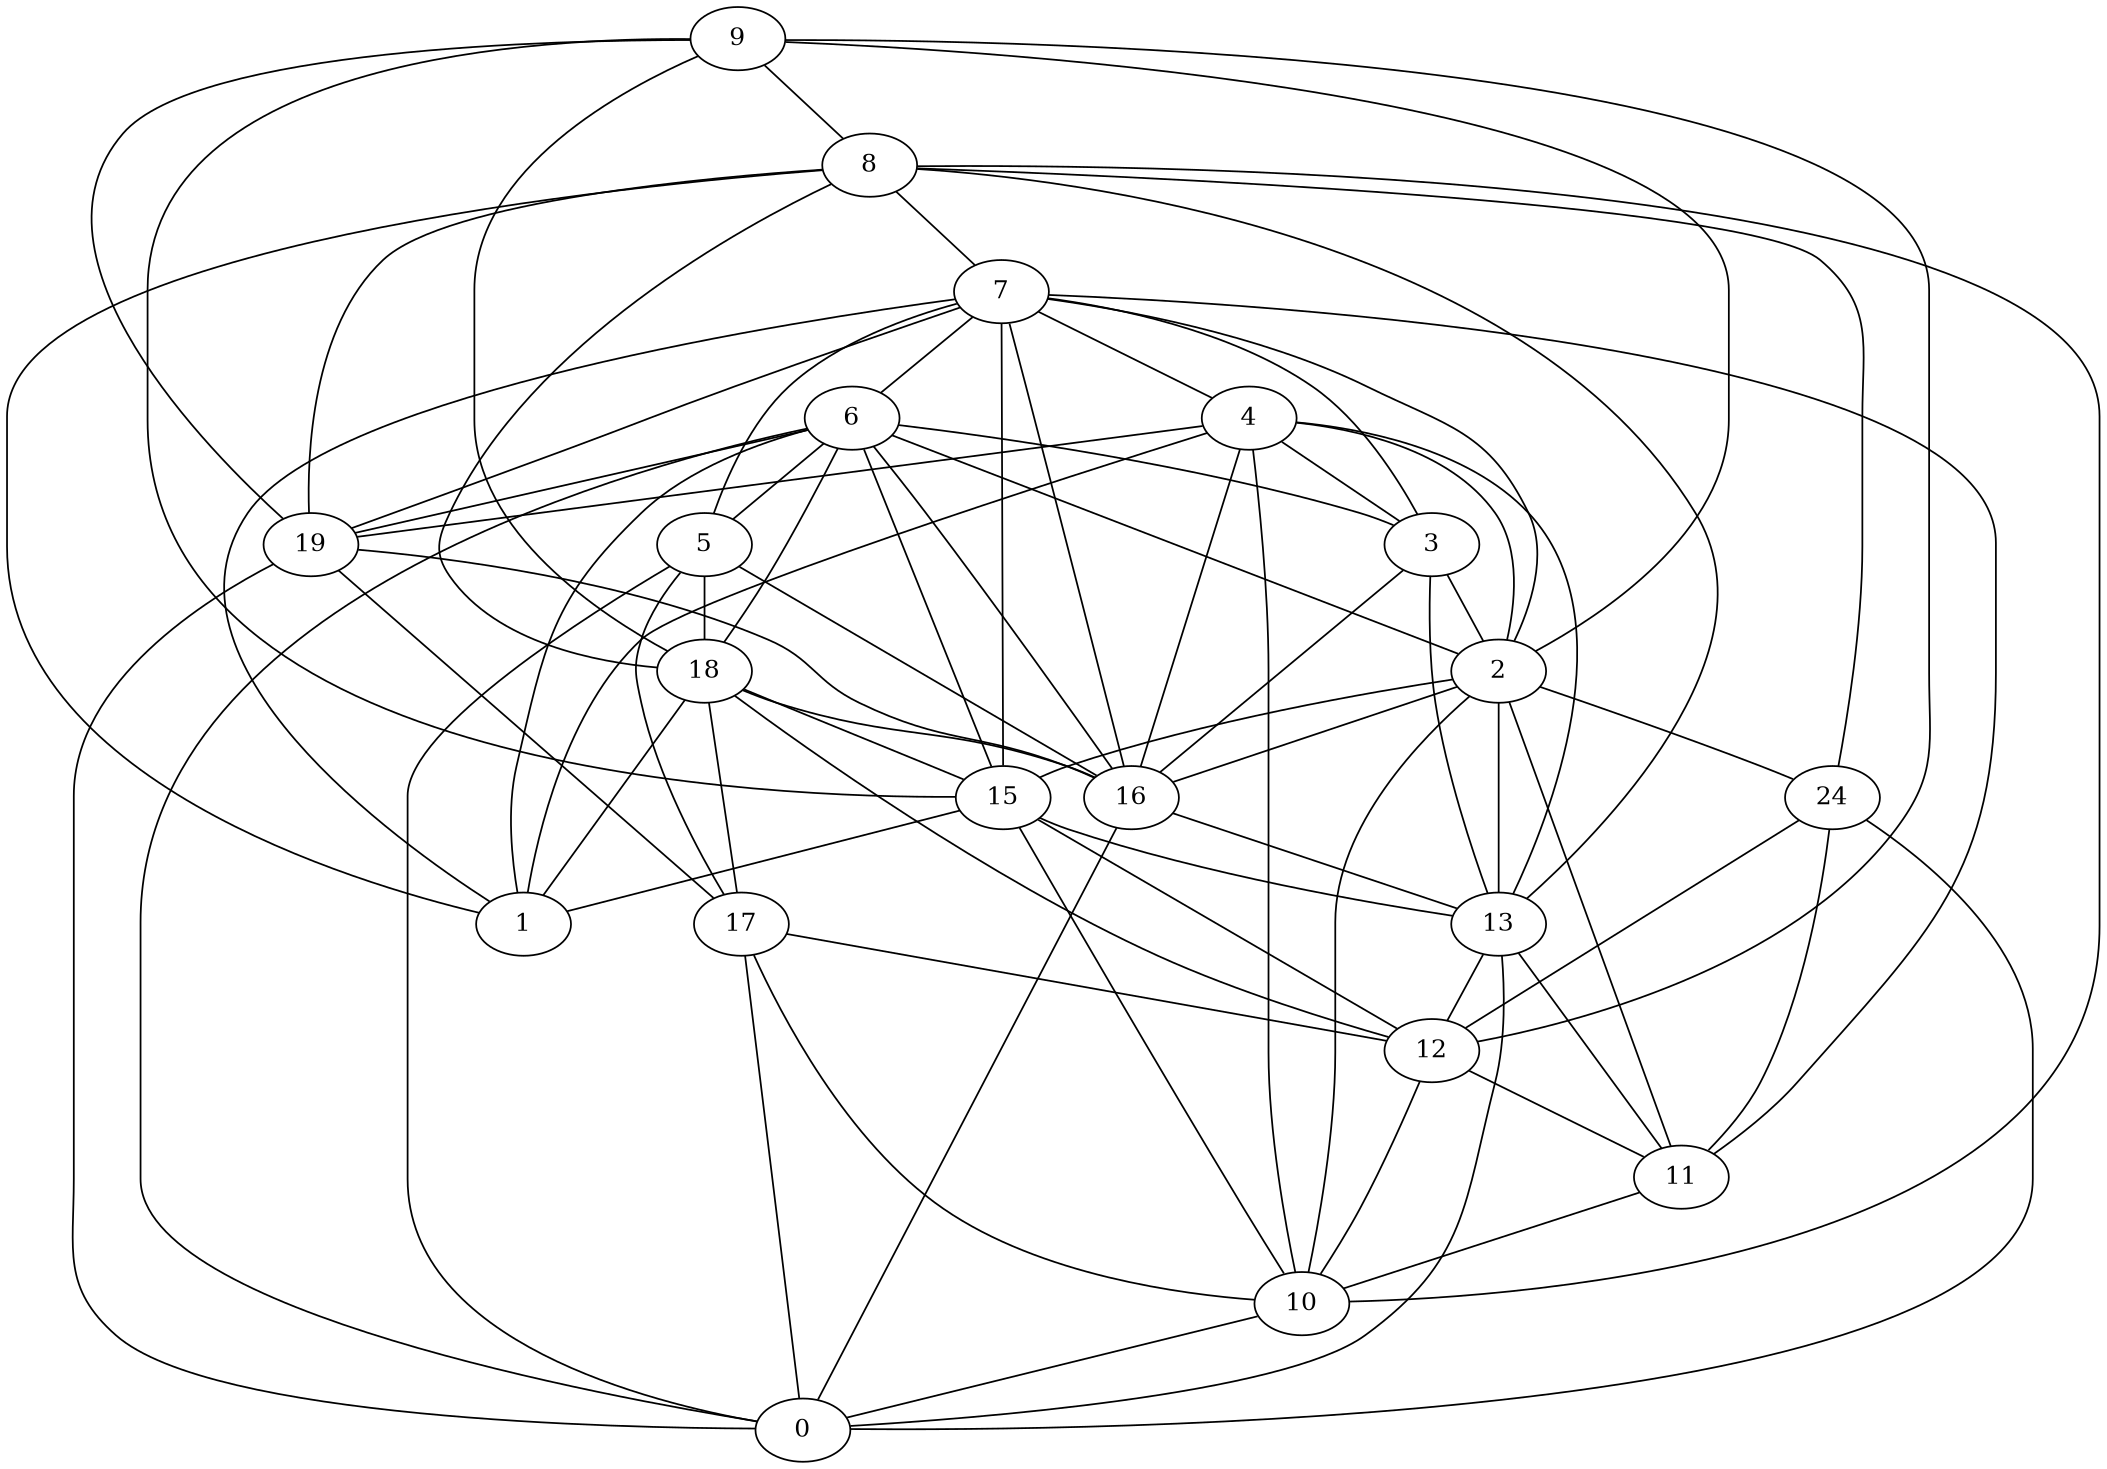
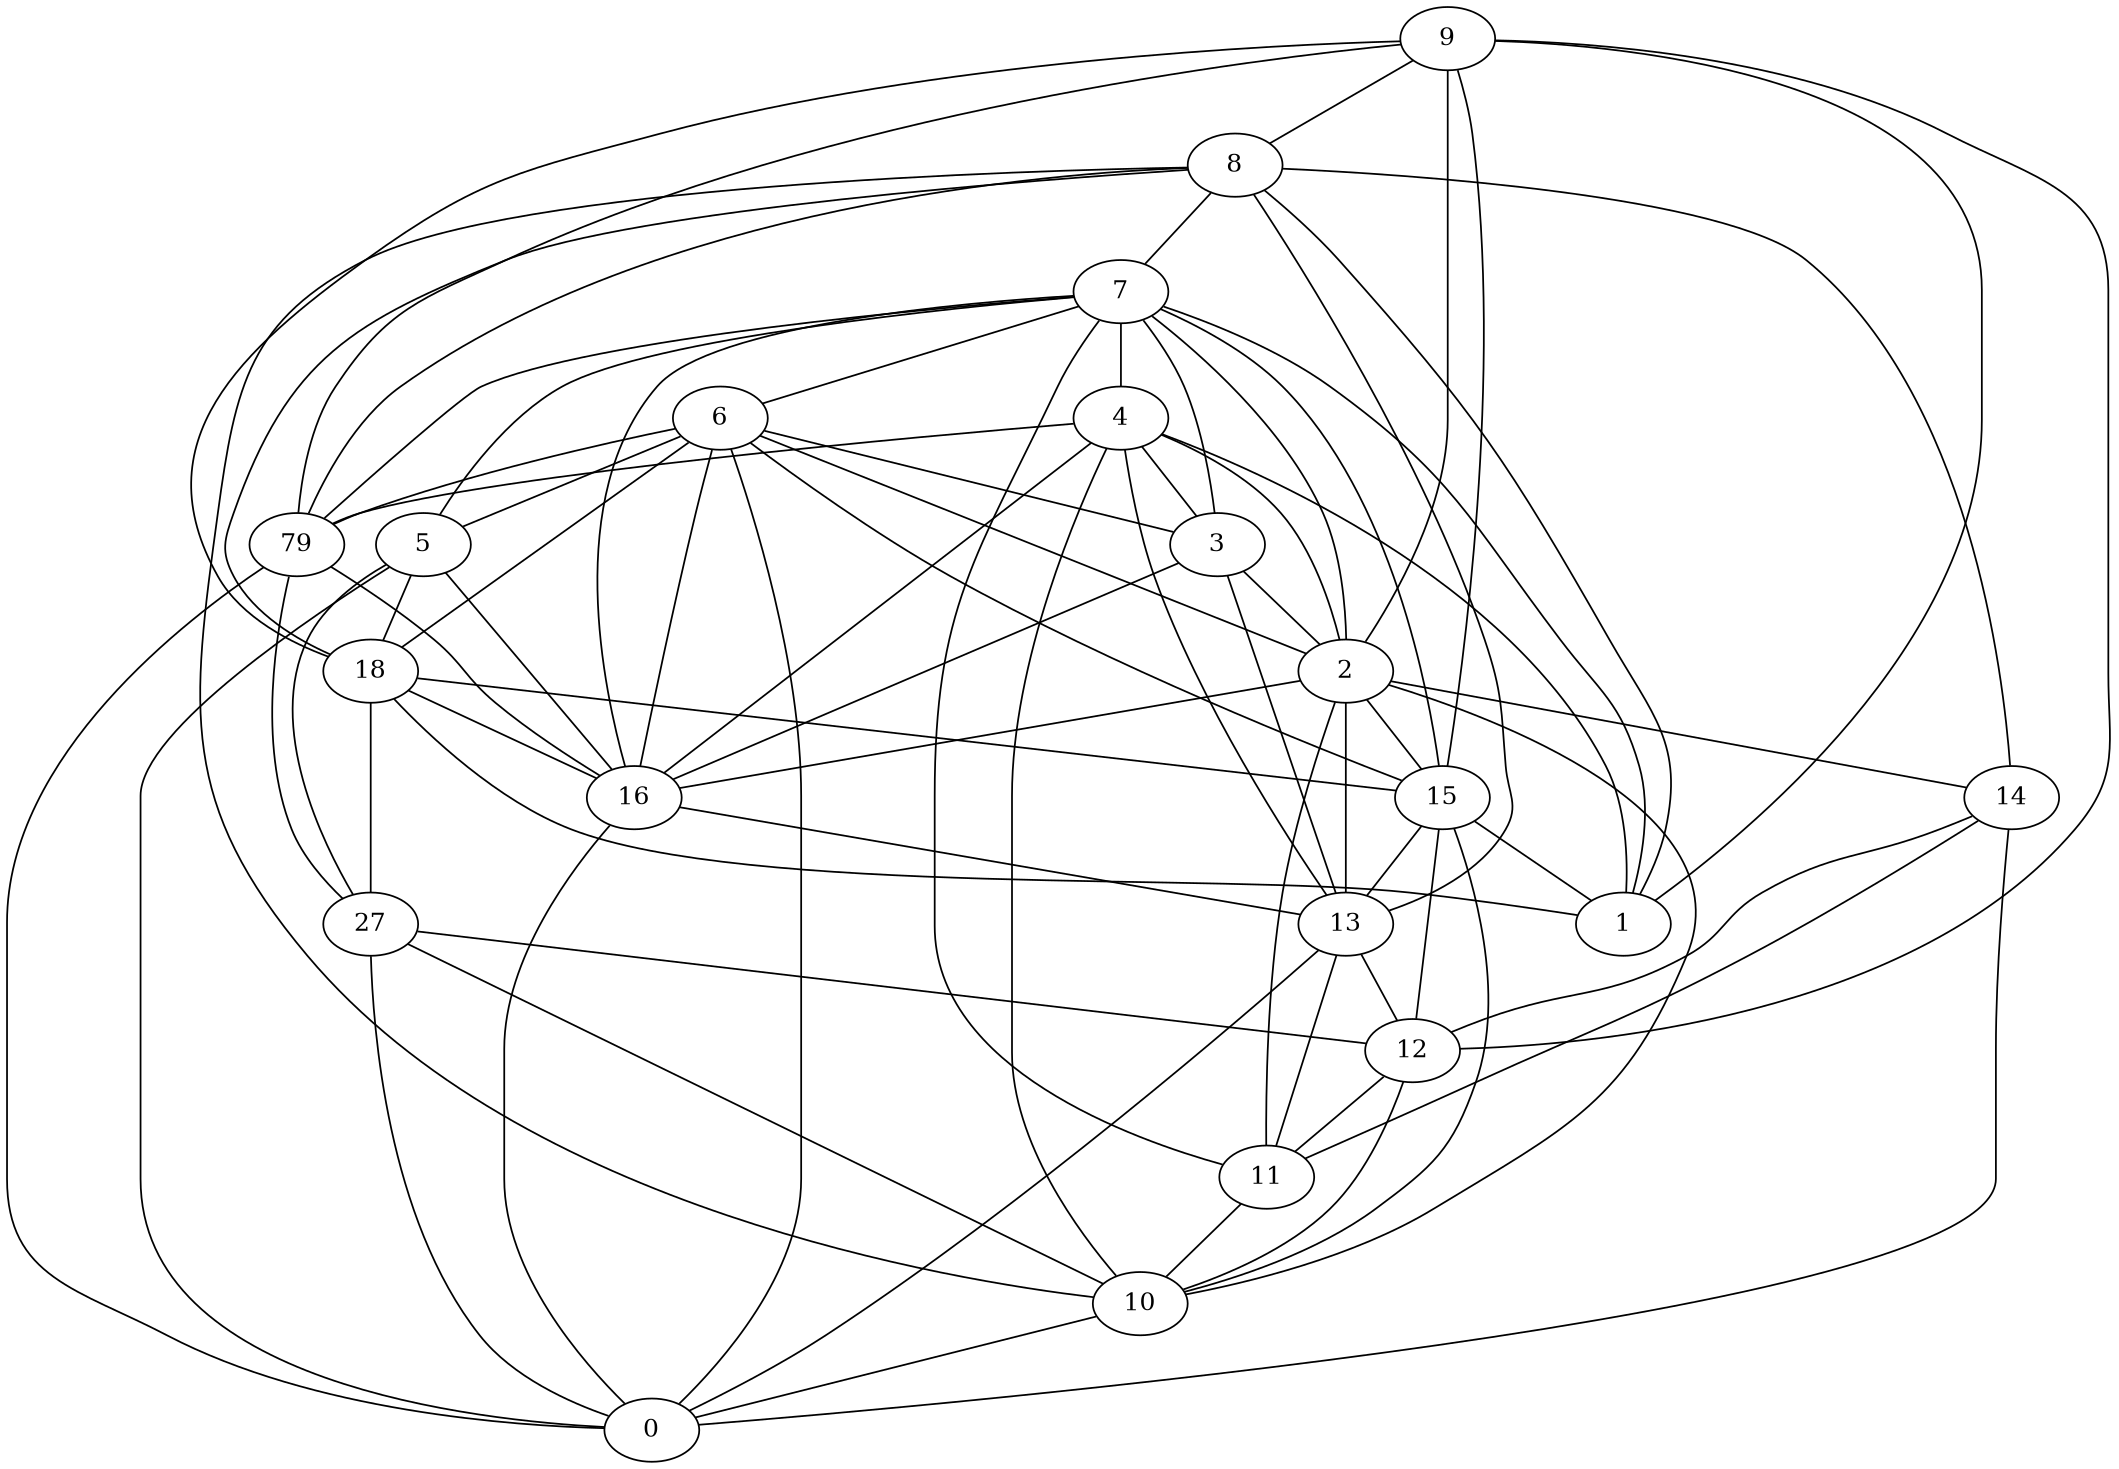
node "19": label "19" -> "79"
edge "6" -- "1": now "9" -- "1"
node "24": label "24" -> "14"
edge "18" -- "12": removed
node "17": label "17" -> "27"
